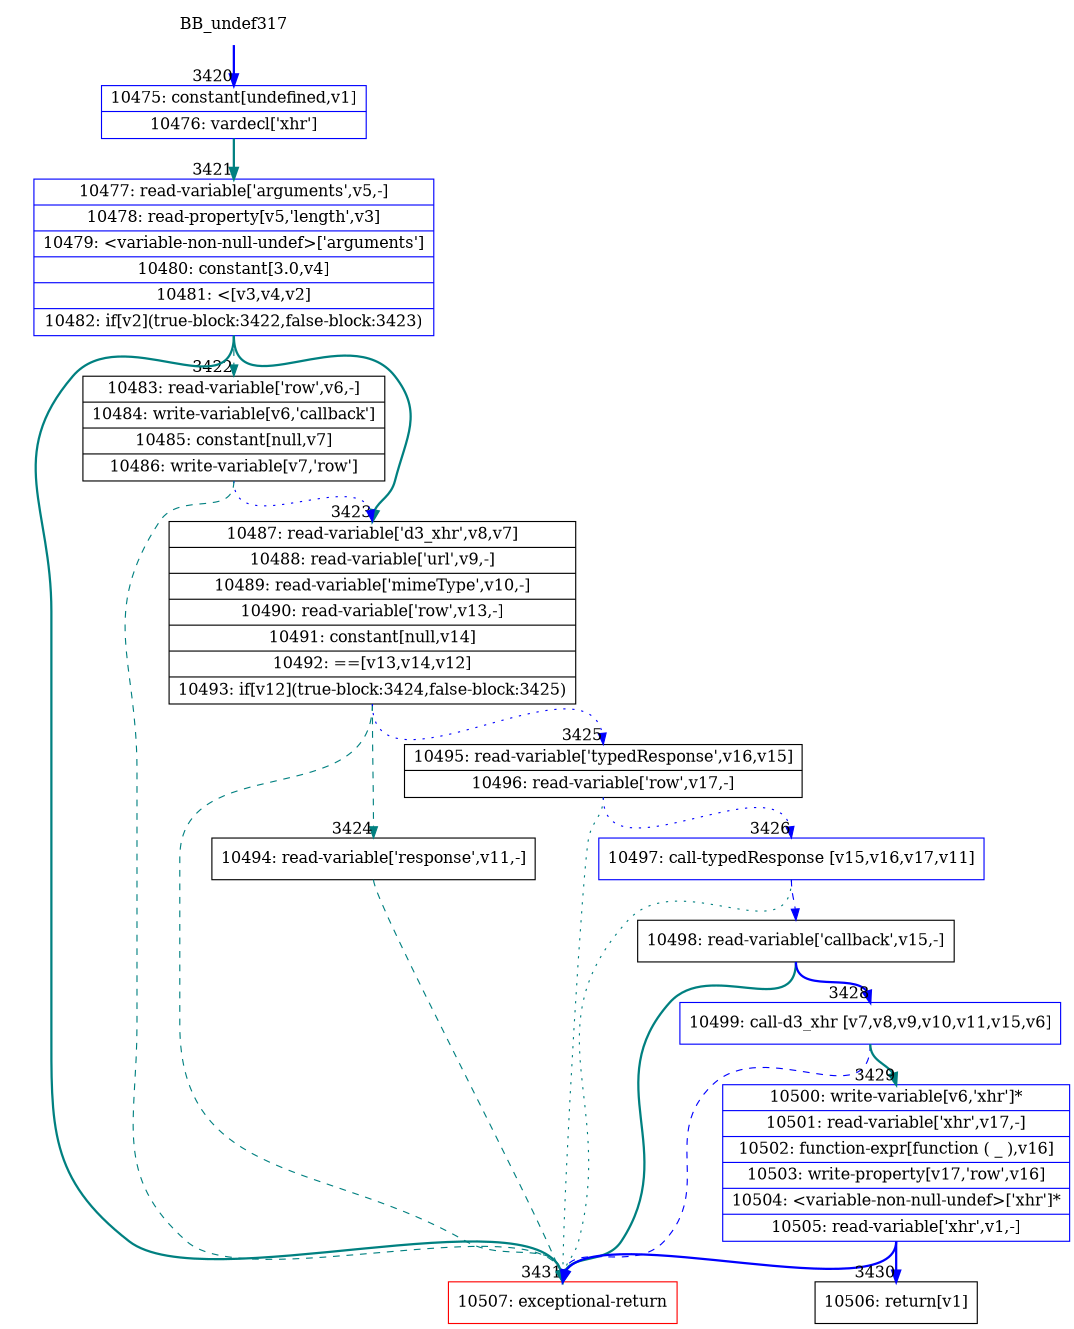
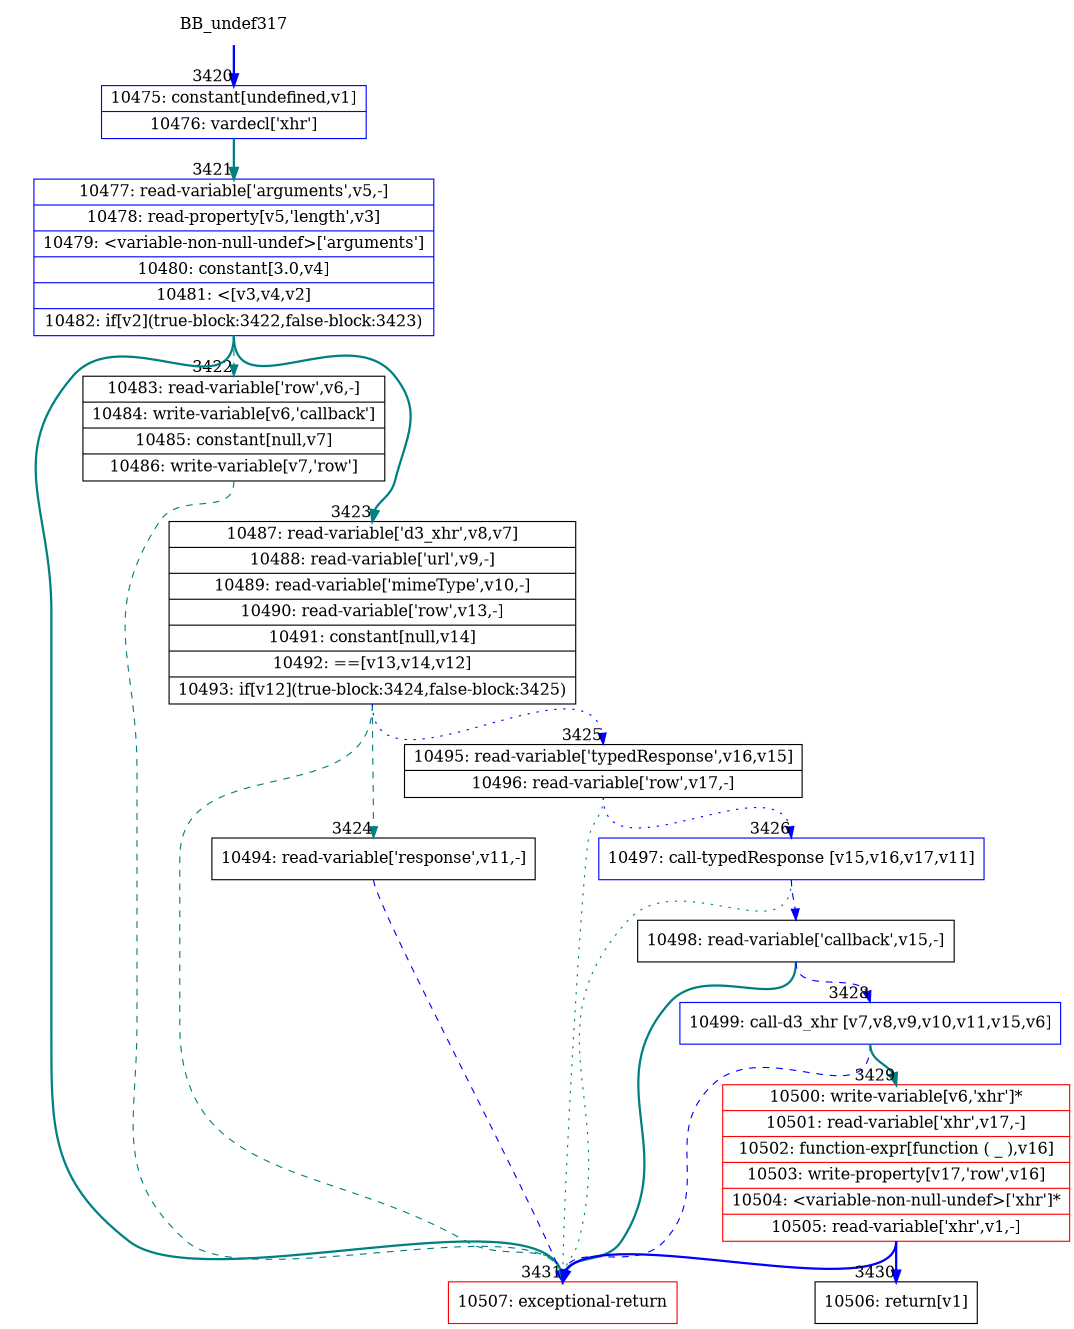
edge "10483: read-variable['row',v6,-]" -> "10487: read-variable['d3_xhr',v8,v7]": removed
edge "10498: read-variable['callback',v15,-]" -> "10499: call-d3_xhr [v7,v8,v9,v10,v11,v15,v6]": style bold -> dashed
edge "10494: read-variable['response',v11,-]" -> "10507: exceptional-return": color teal -> blue
node "10500: write-variable[v6,'xhr']*": color blue -> red
